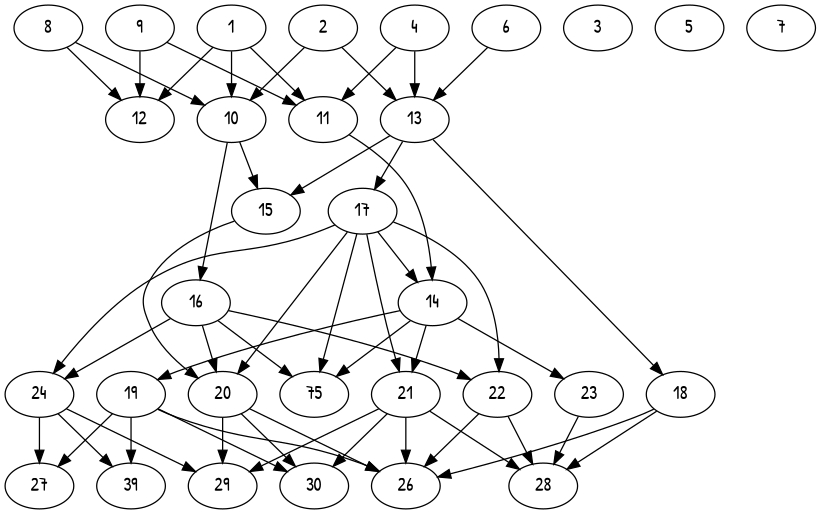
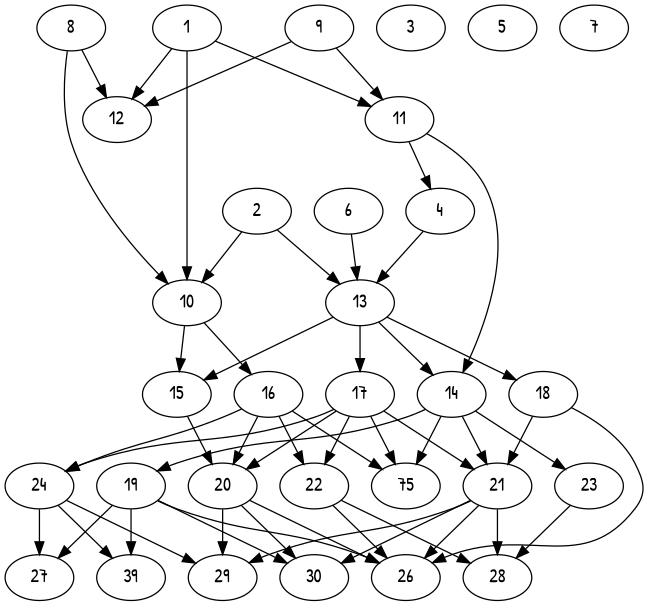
edge "4" -> "11": reversed
edge "17" -> "14": now "13" -> "14"
edge "18" -> "28": now "18" -> "21"
